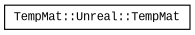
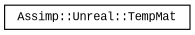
node "TempMat::Unreal::TempMat": label "TempMat::Unreal::TempMat" -> "Assimp::Unreal::TempMat"
